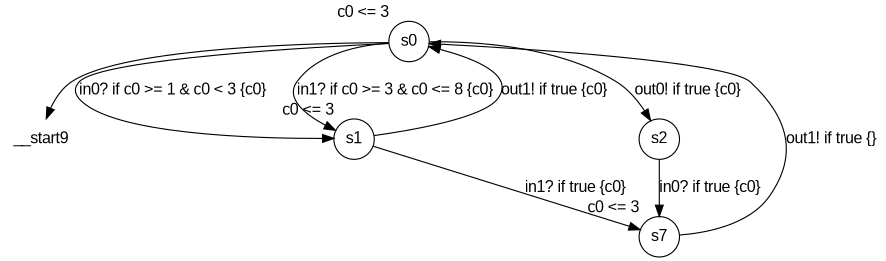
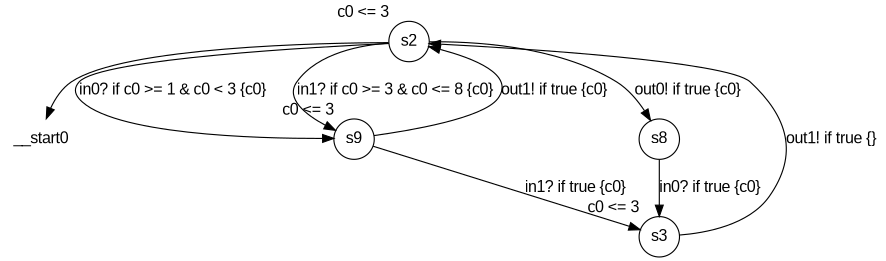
node "s0 c0 <= 3": label "s0 c0 <= 3" -> "s2 c0 <= 3"
node "__start9": label "__start9" -> "__start0"
node "s1 c0 <= 3": label "s1 c0 <= 3" -> "s9 c0 <= 3"
node "s2": label "s2" -> "s8"
node "s7 c0 <= 3": label "s7 c0 <= 3" -> "s3 c0 <= 3"
